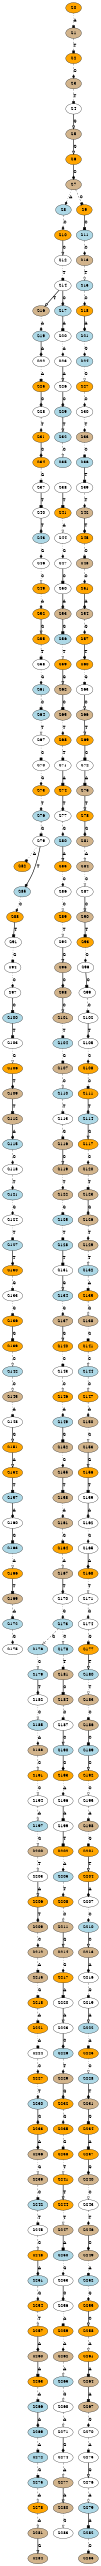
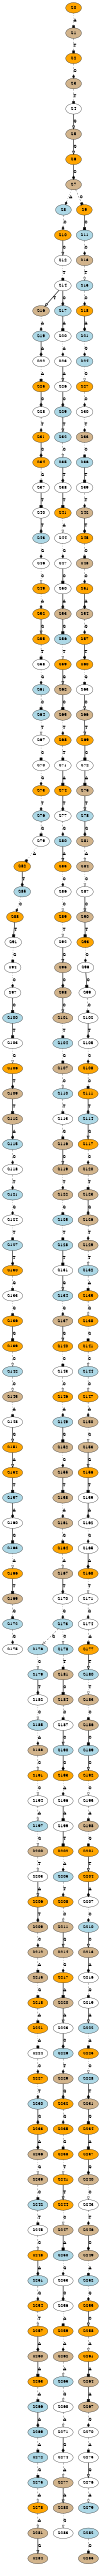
edge "S35" -> "S38": added, label "T"
node "S78": fillcolor orange -> lightblue
edge "S79" -> "S85": now "S82" -> "S85"
node "S138": fillcolor tan -> orange
edge "S169" -> "S172": label "A" -> "G"
edge "S174" -> "S177": label "G" -> "A"
node "S220": fillcolor white -> tan
edge "S244" -> "S247": label "T" -> "C"
edge "S279" -> "S282": removed, label "A"
